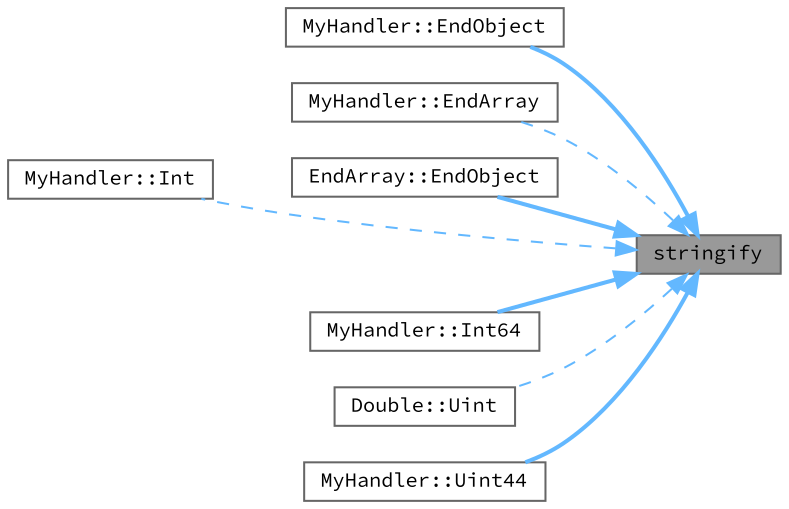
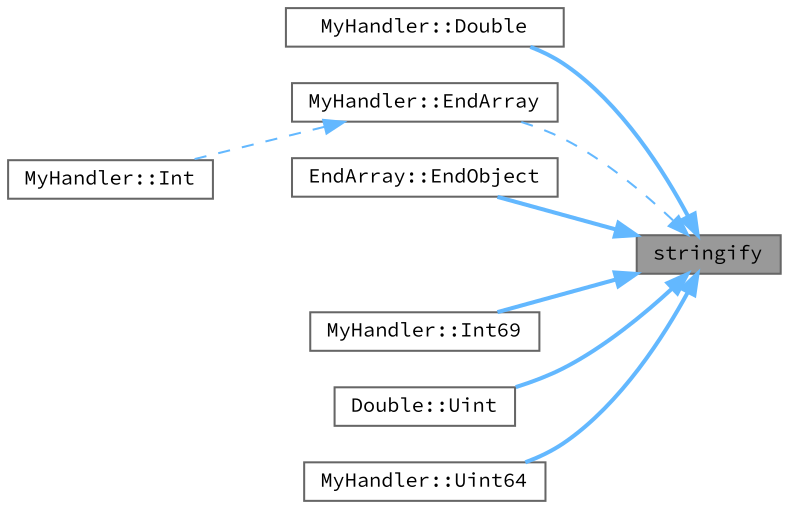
node "MyHandler::EndObject": label "MyHandler::EndObject" -> "MyHandler::Double"
edge "MyHandler::Int" -> "stringify": now "MyHandler::Int" -> "MyHandler::EndArray"
node "MyHandler::Int64": label "MyHandler::Int64" -> "MyHandler::Int69"
edge "Double::Uint" -> "stringify": style dashed -> bold
node "MyHandler::Uint44": label "MyHandler::Uint44" -> "MyHandler::Uint64"
